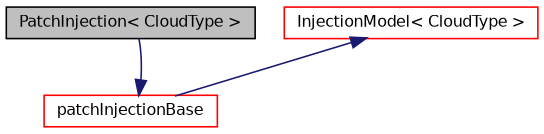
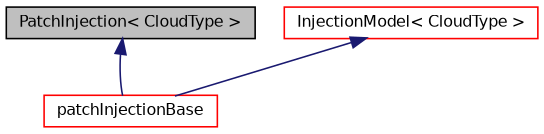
edge "PatchInjection< CloudType >" -> "patchInjectionBase": reversed
